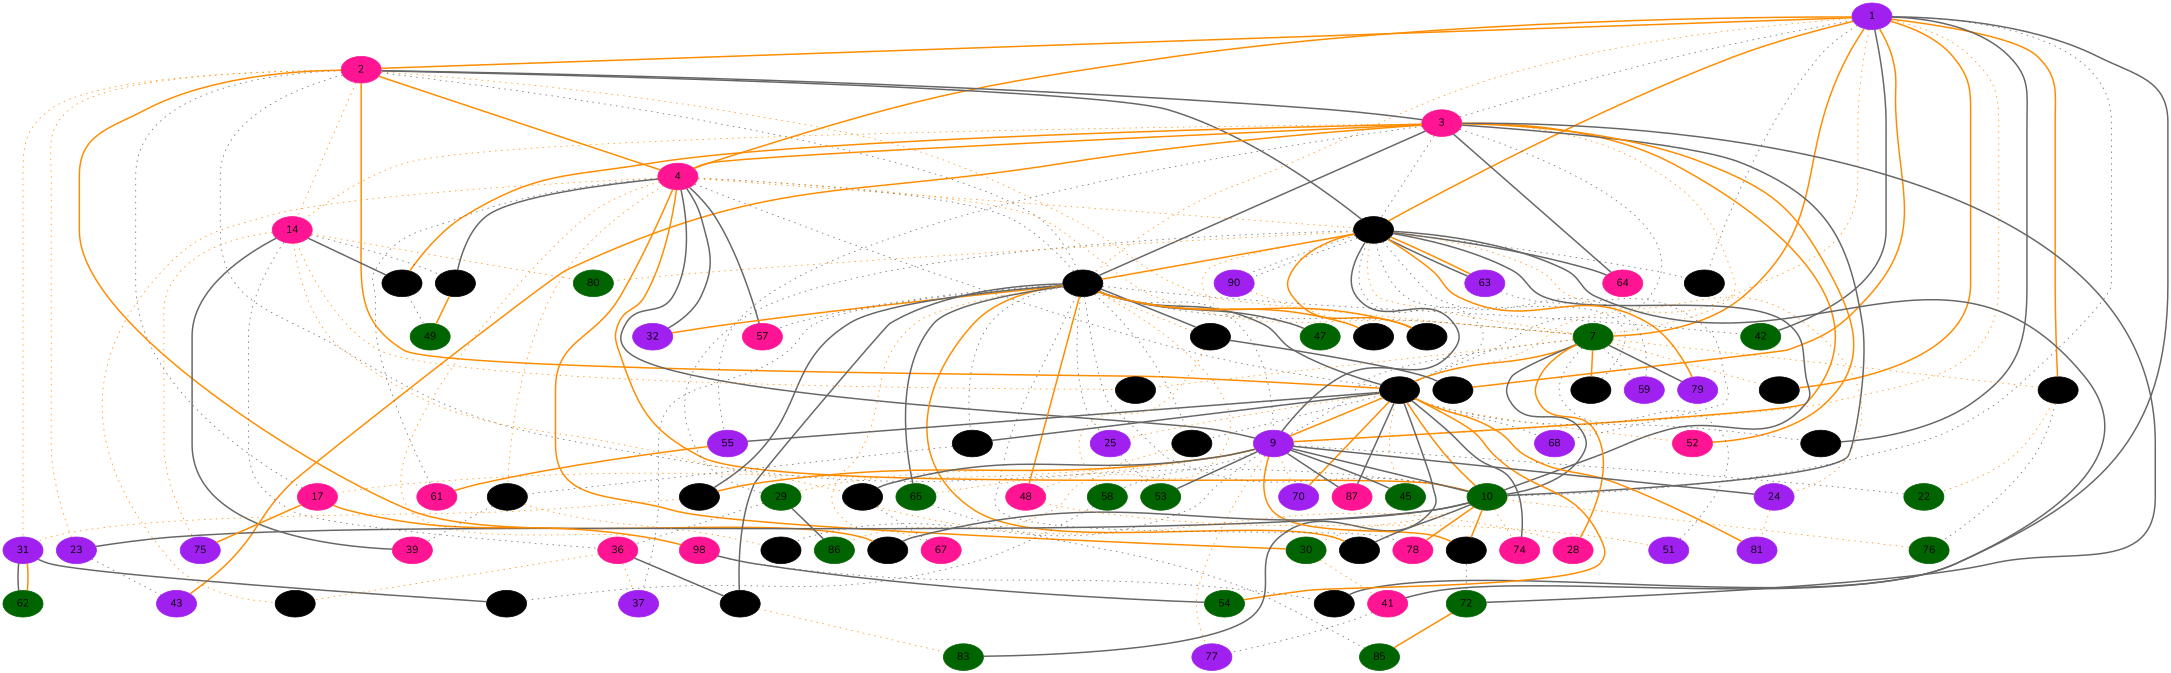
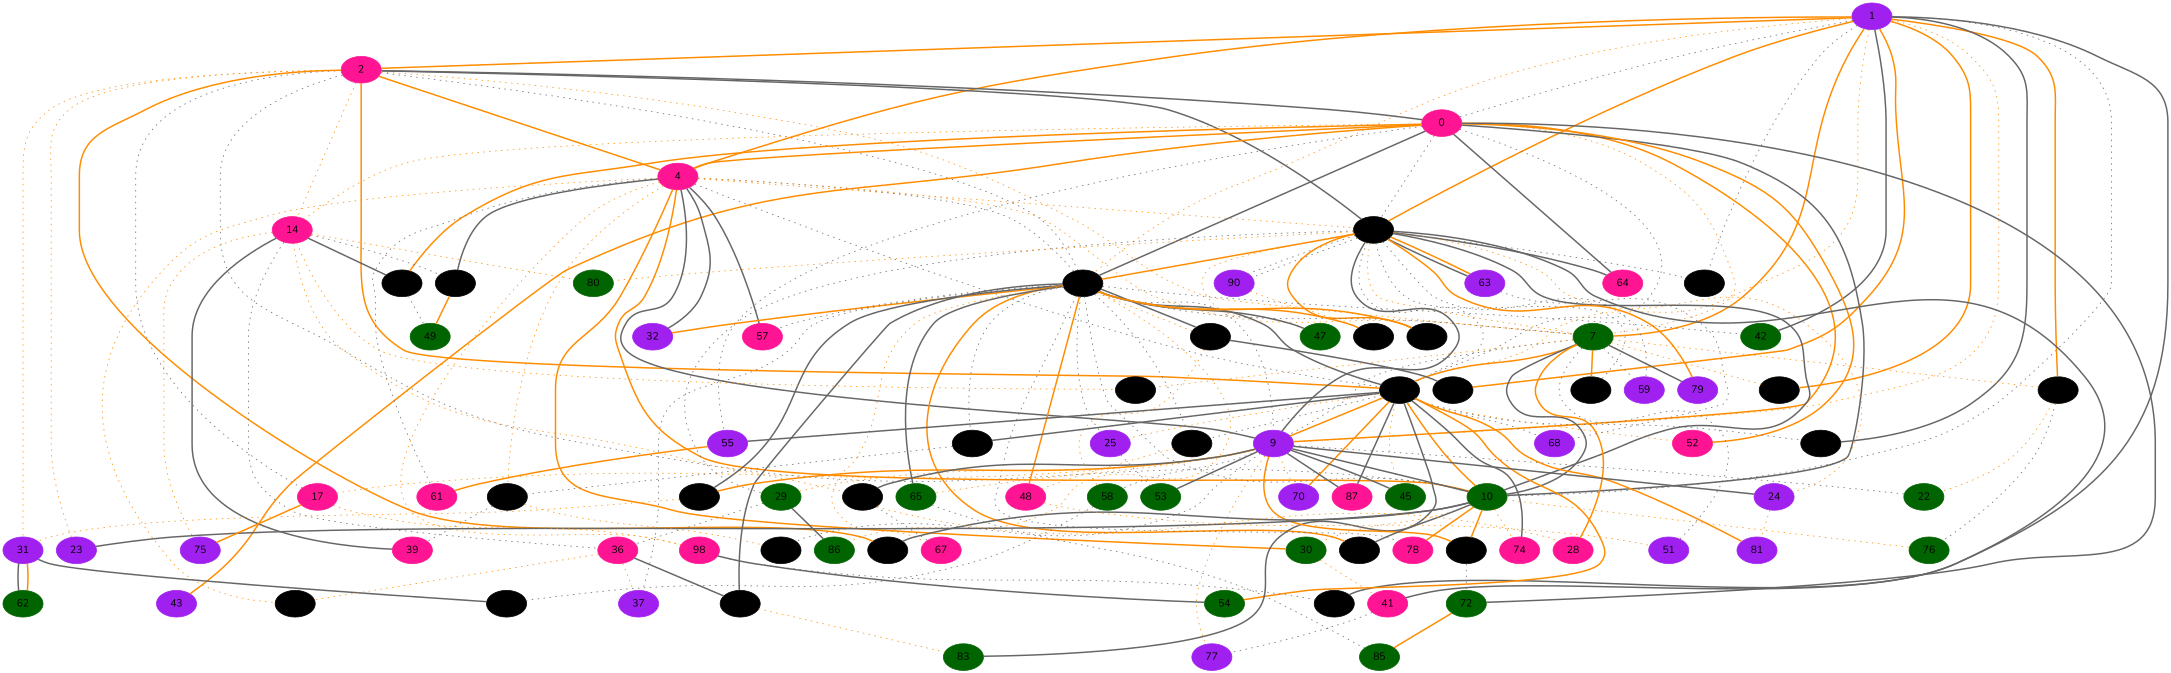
node "3": label "3" -> "0"
edge "17" -- "98": style bold -> dotted
edge "23" -- "43": removed
